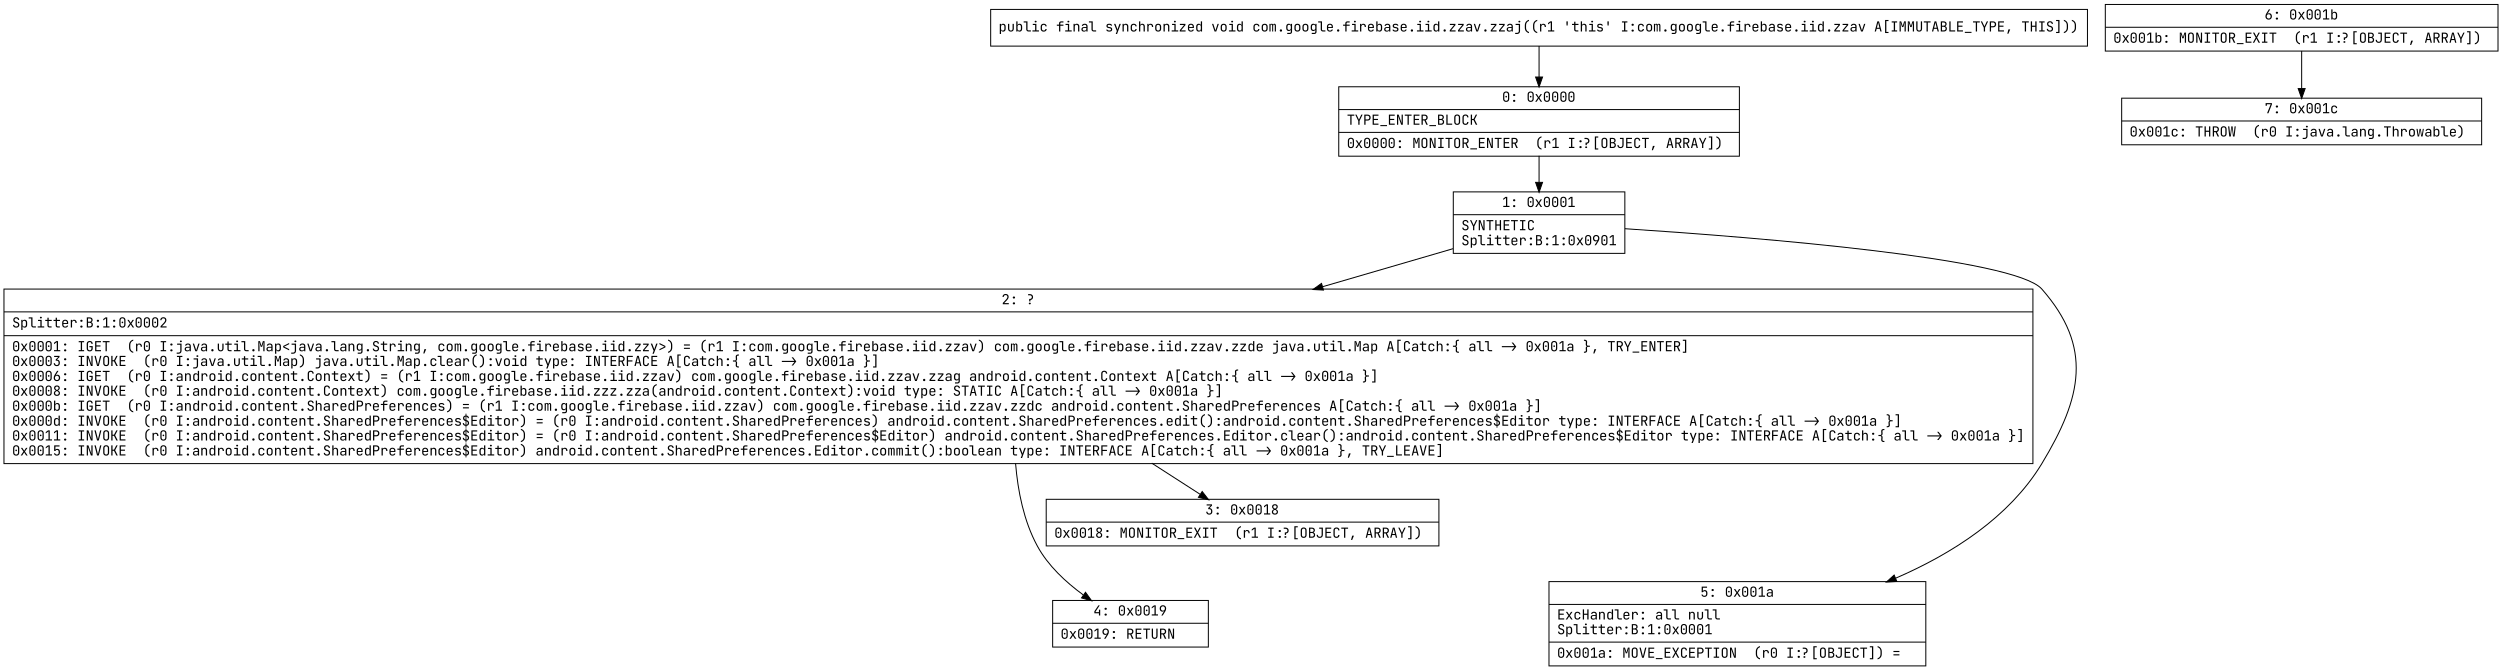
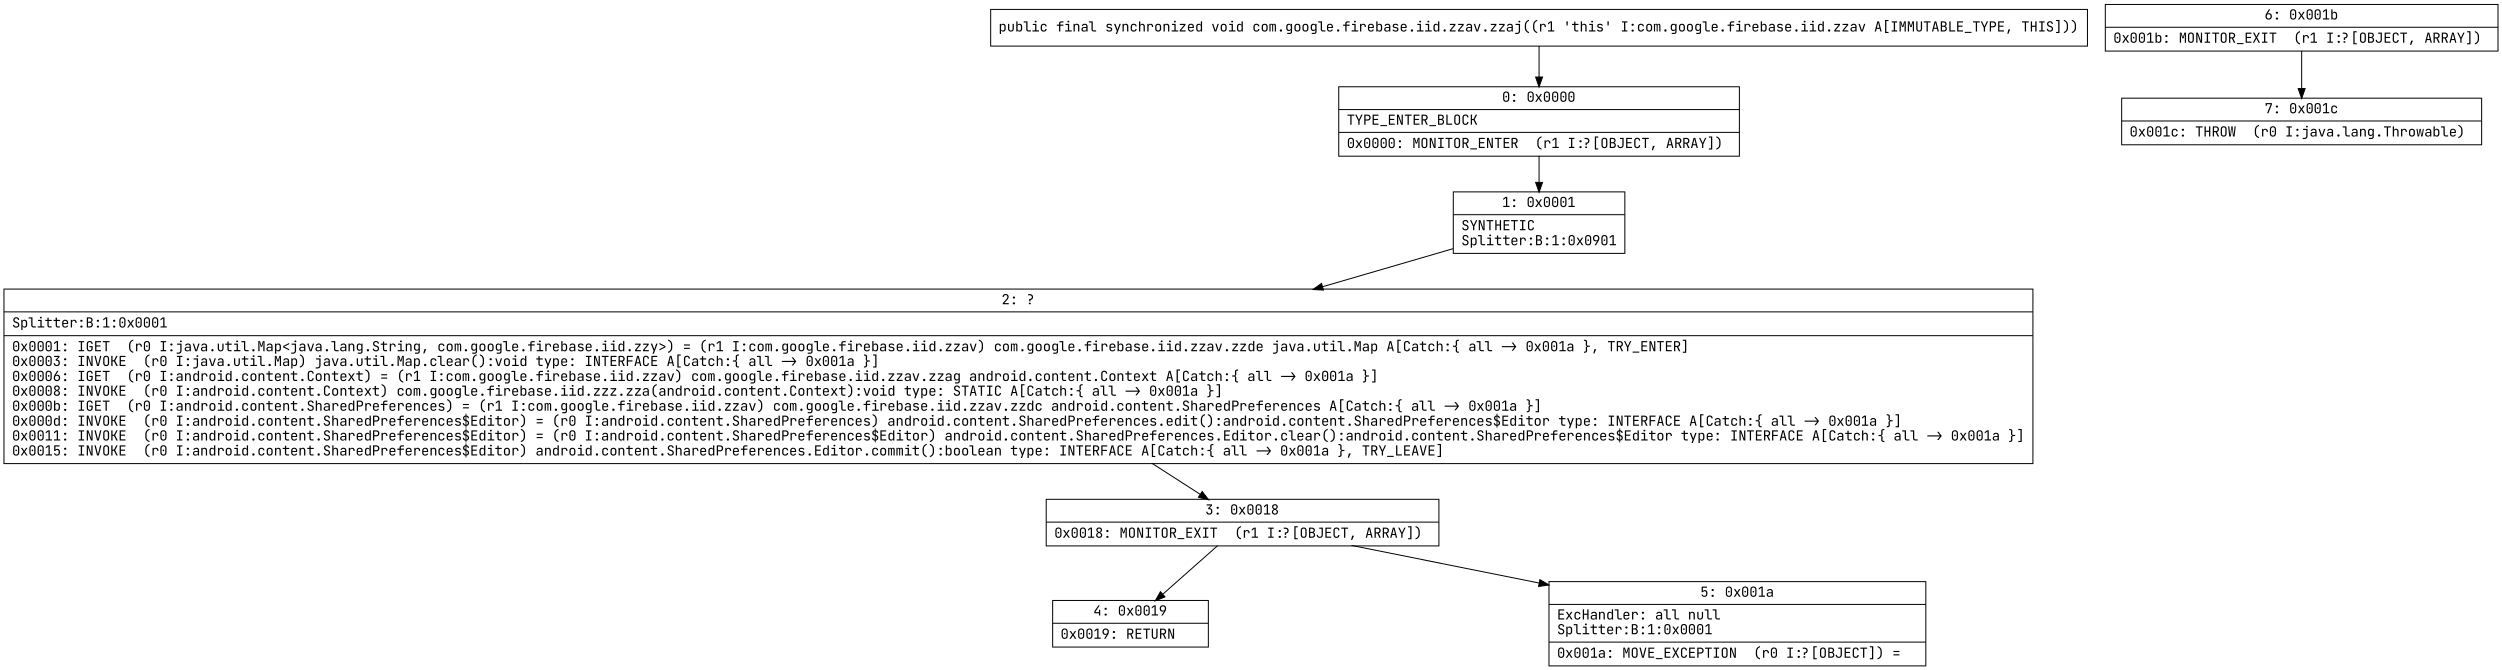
edge "1: 0x0001" -> "5: 0x001a": now "3: 0x0018" -> "5: 0x001a"
node "2: ?": text "Splitter:B:1:0x0002" -> "Splitter:B:1:0x0001"
edge "2: ?" -> "4: 0x0019": now "3: 0x0018" -> "4: 0x0019"
